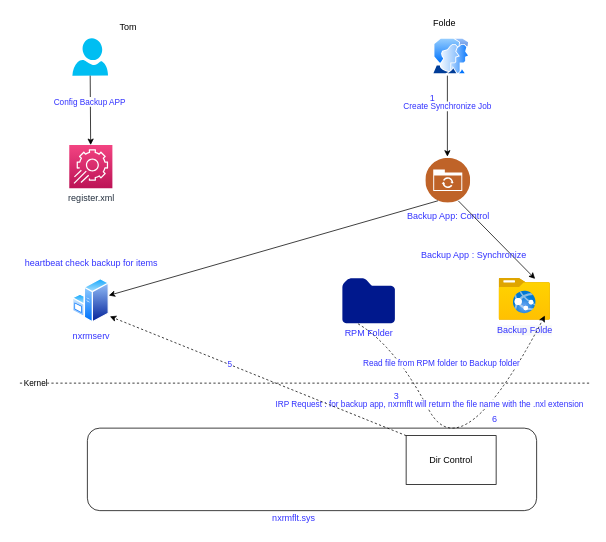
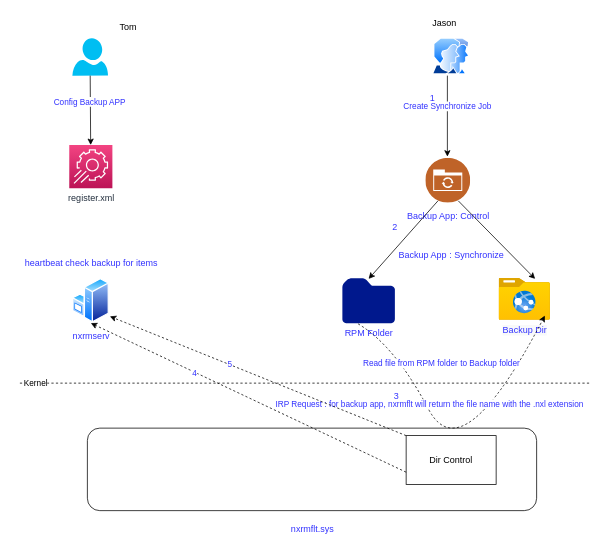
node "Folde": label "Folde" -> "Jason"
node "2": added
edge "Backup App: Control" -> "nxrmserv": now "Backup App: Control" -> "RPM Folder"
node "Backup App : Synchronize": moved (474, 255) -> (451, 255)
node "Backup Folde": label "Backup Folde" -> "Backup Dir"
node "6": removed
edge "Dir Control" -> "nxrmserv": added, label "4"
node "nxrmflt.sys": moved (294, 518) -> (312, 529)
